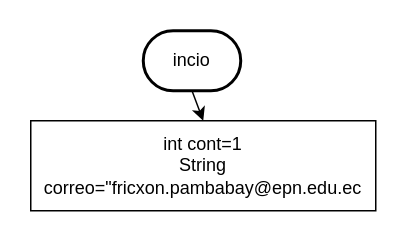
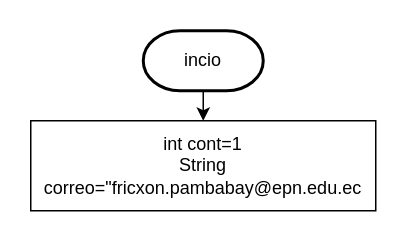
node "incio": size 98x60 -> 120x60
